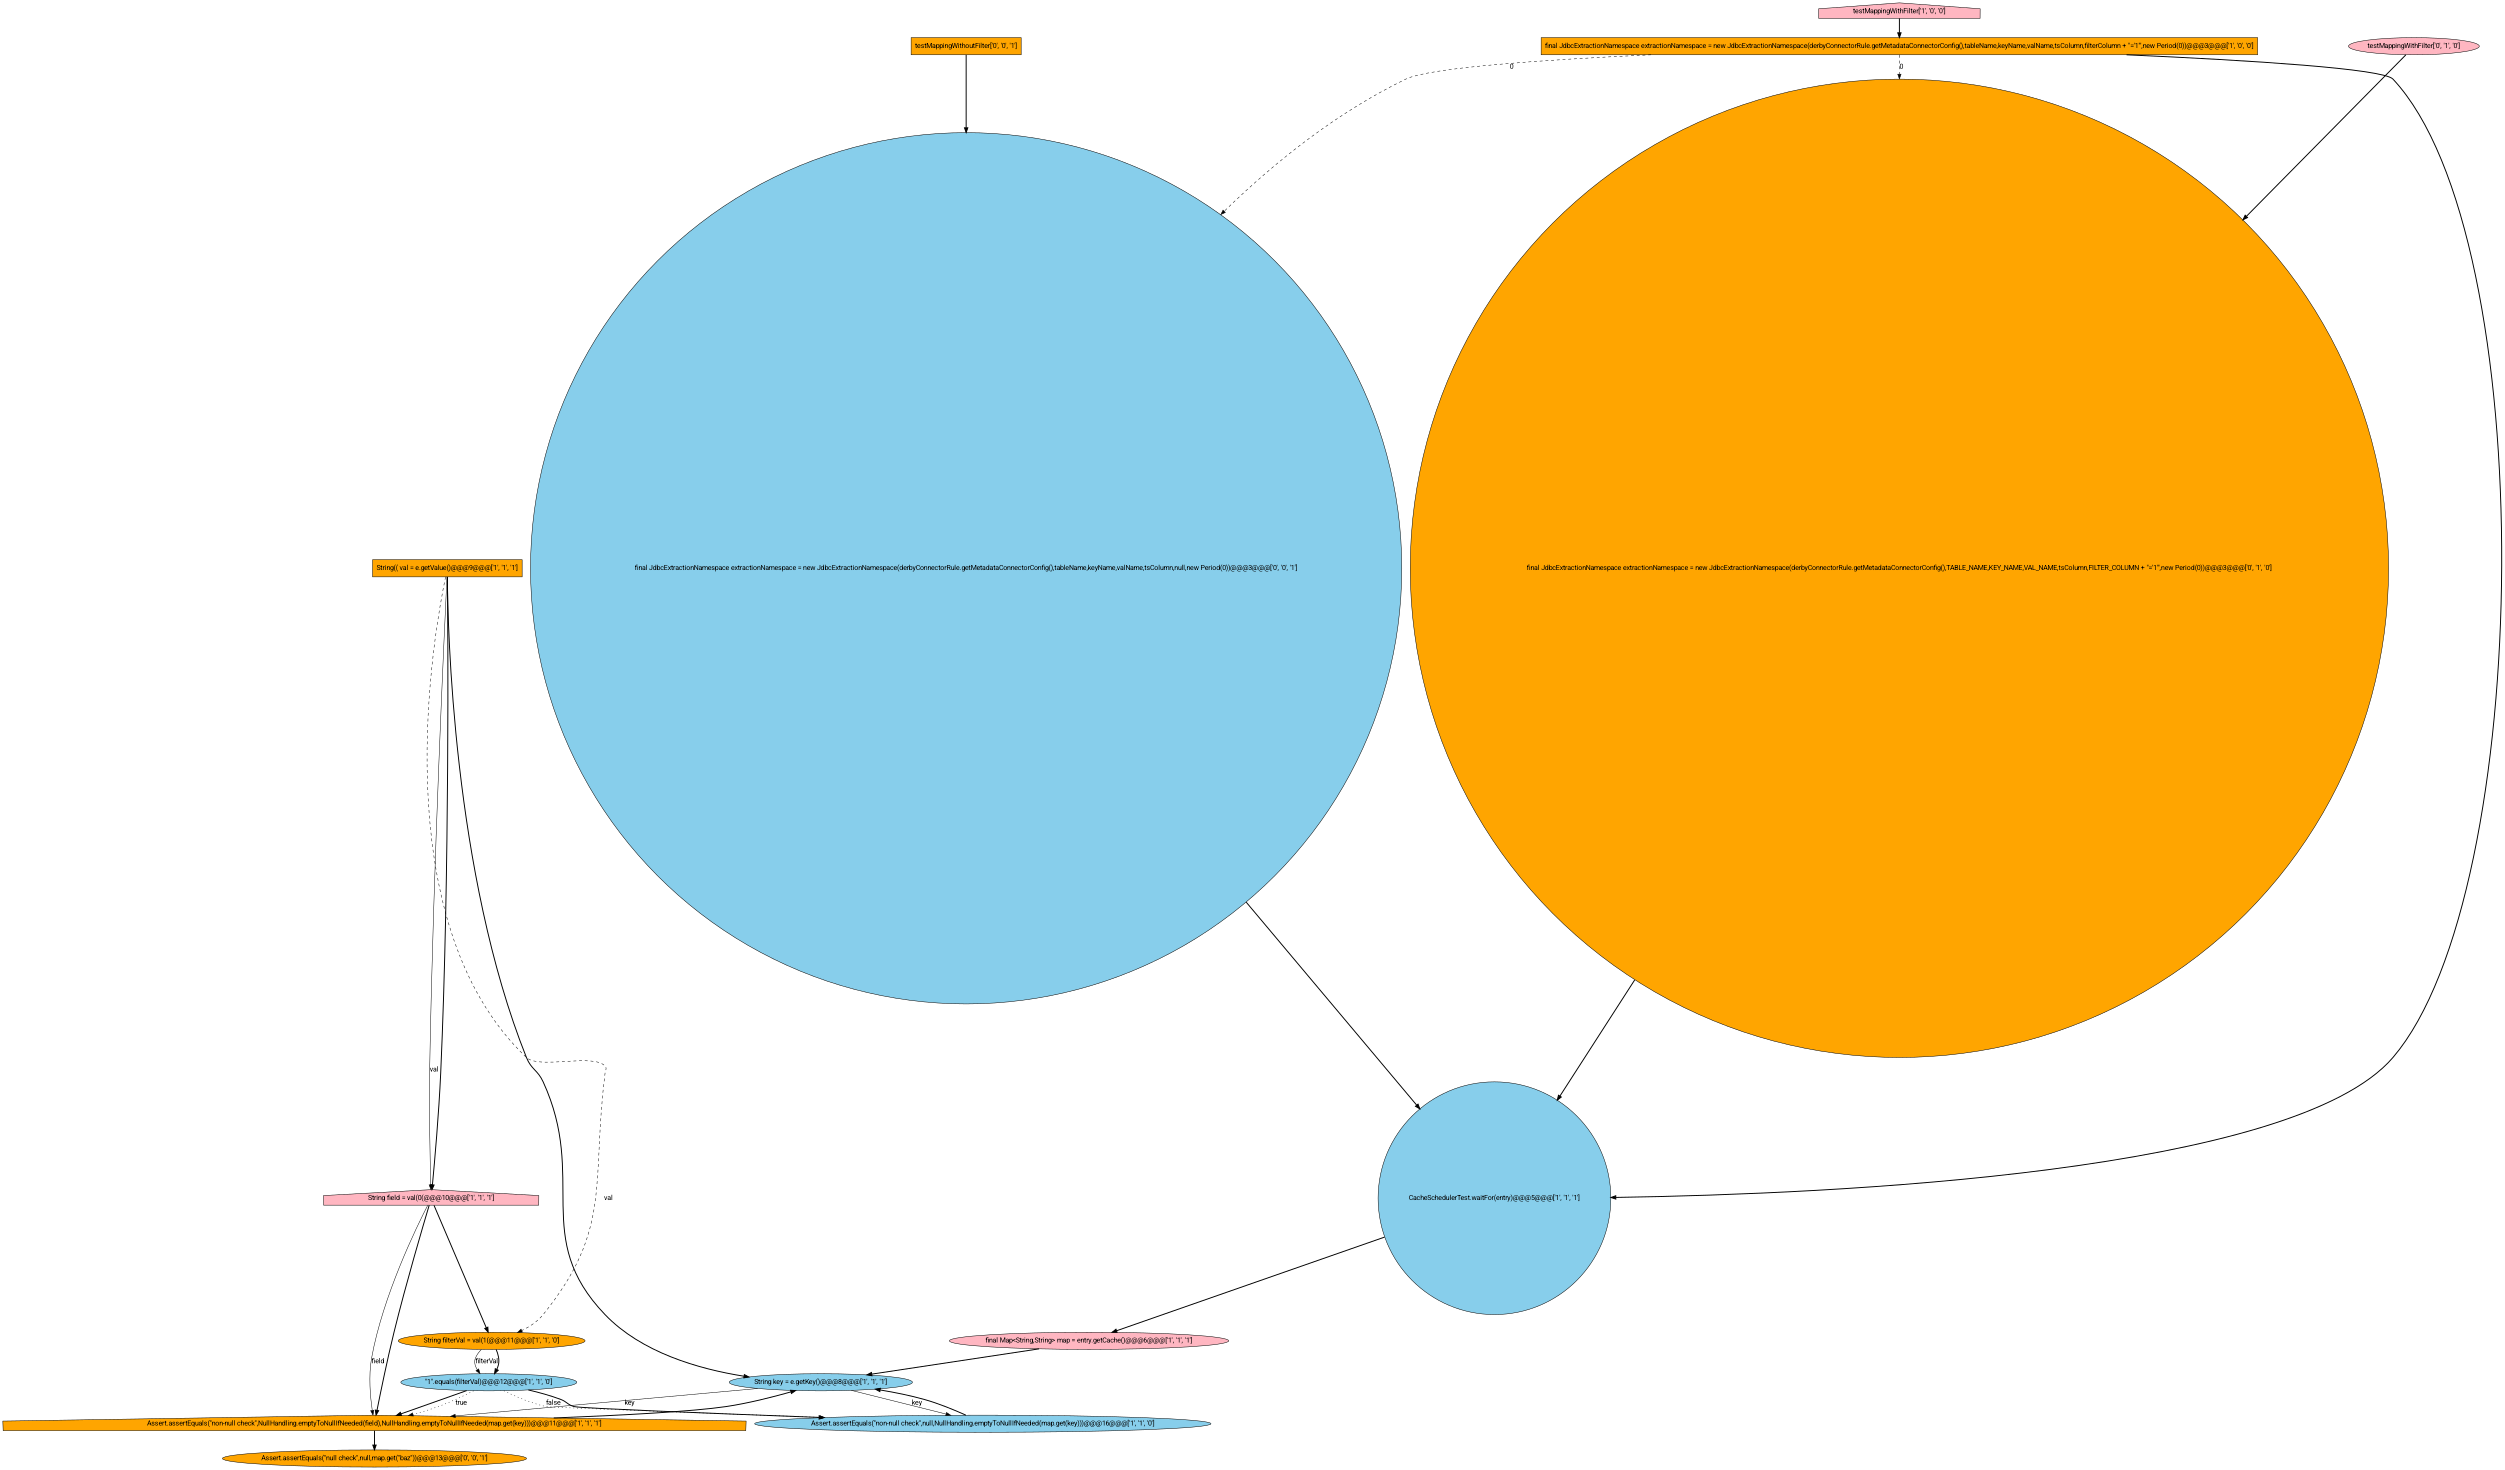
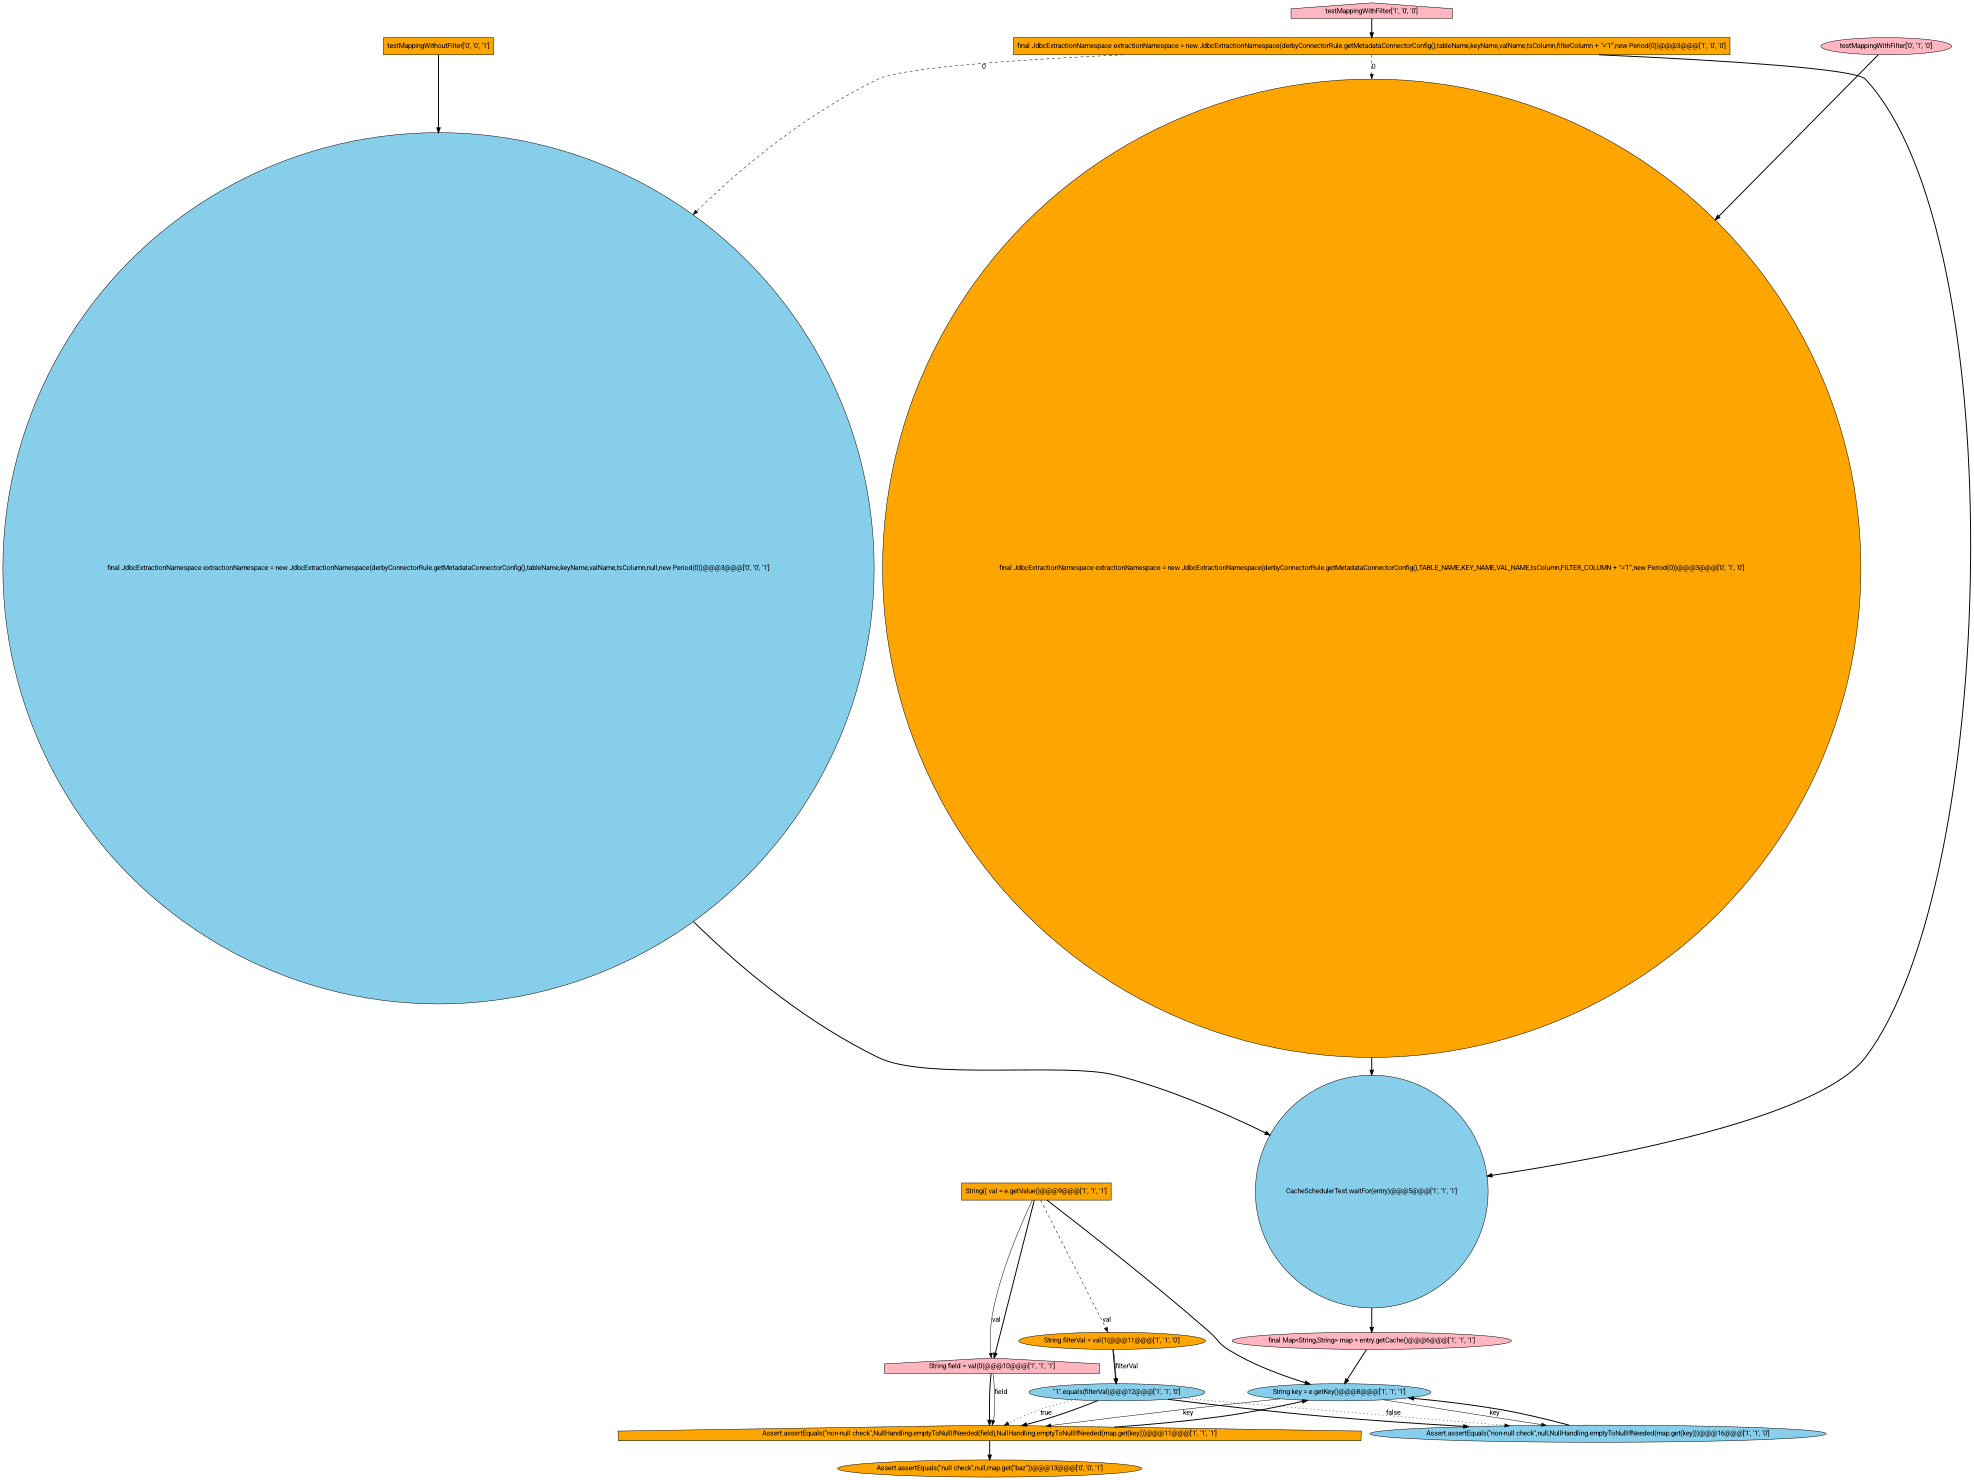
edge "String field = val(0(@@@10@@@['1', '1', '1']" -> "String filterVal = val(1(@@@11@@@['1', '1', '0']": removed
